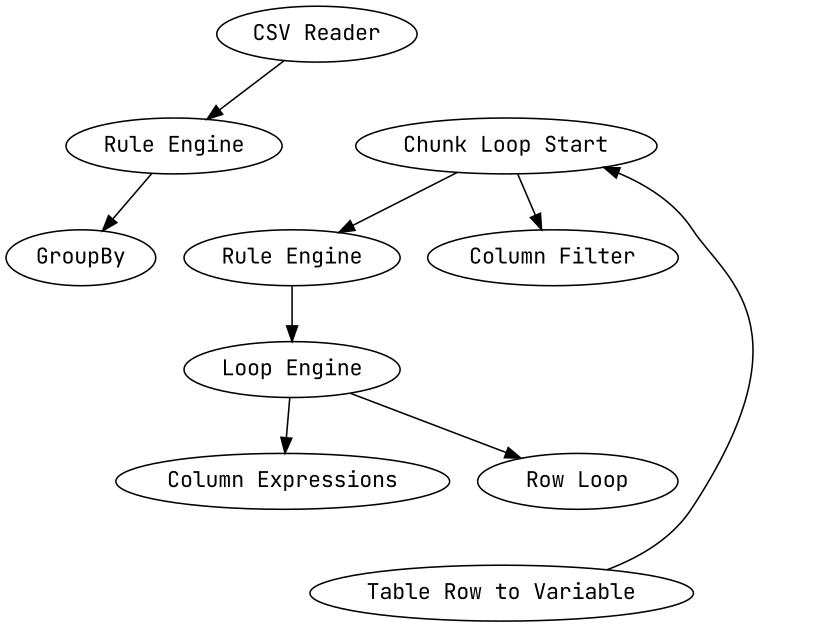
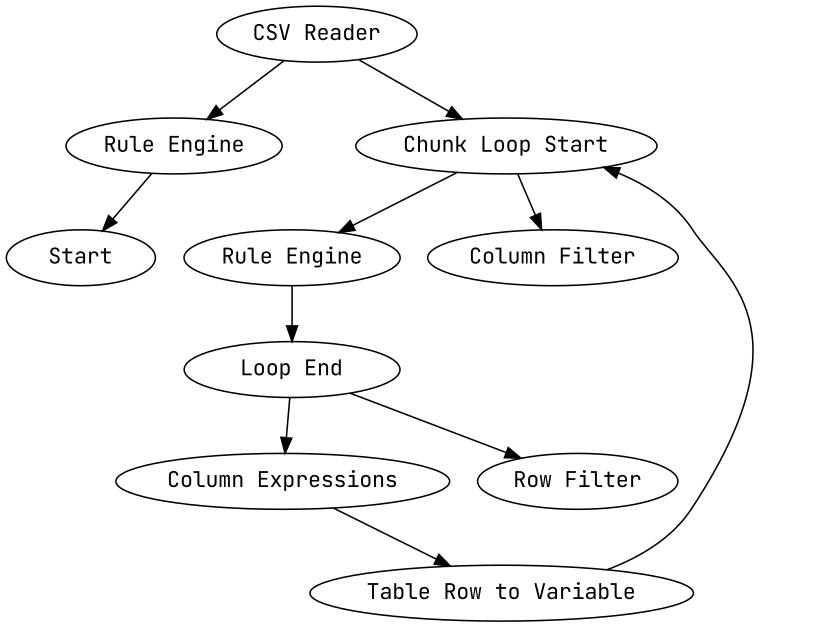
edge "CSV Reader" -> "Chunk Loop Start": added
node "GroupBy": label "GroupBy" -> "Start"
node "Loop Engine": label "Loop Engine" -> "Loop End"
node "Row Loop": label "Row Loop" -> "Row Filter"
edge "Column Expressions" -> "Table Row to Variable": added
